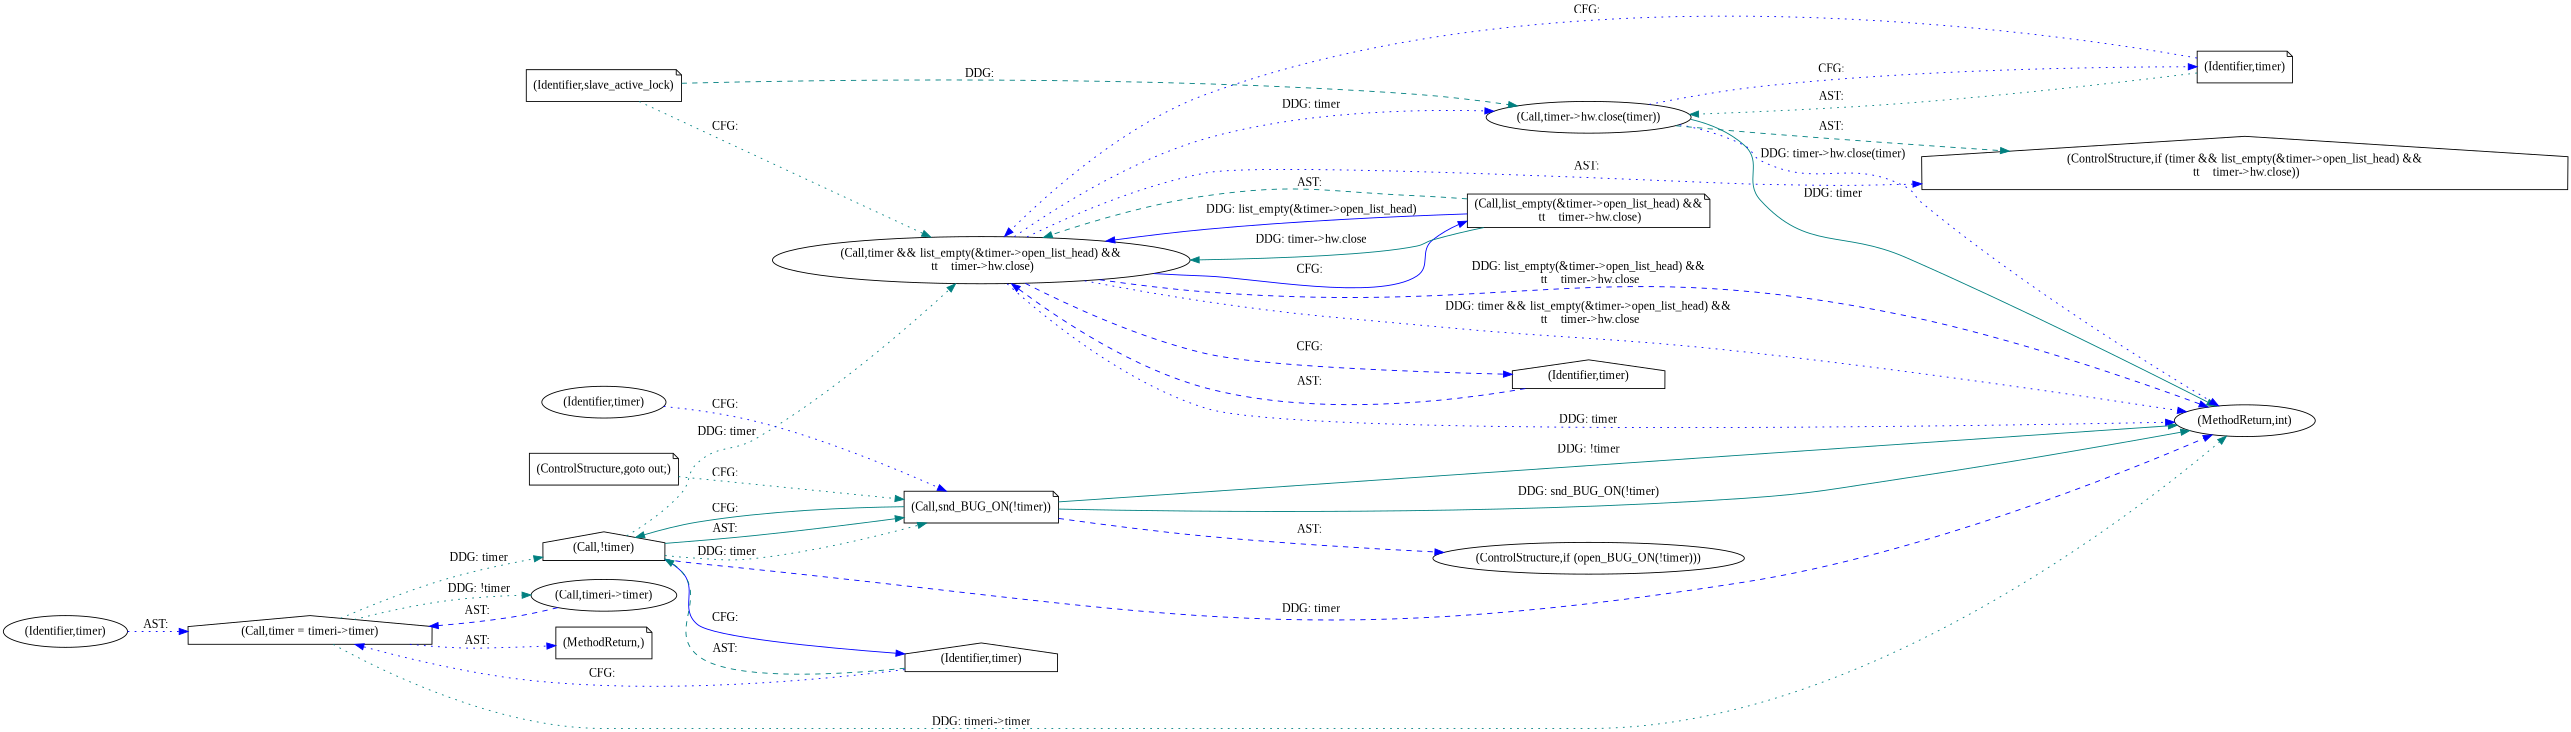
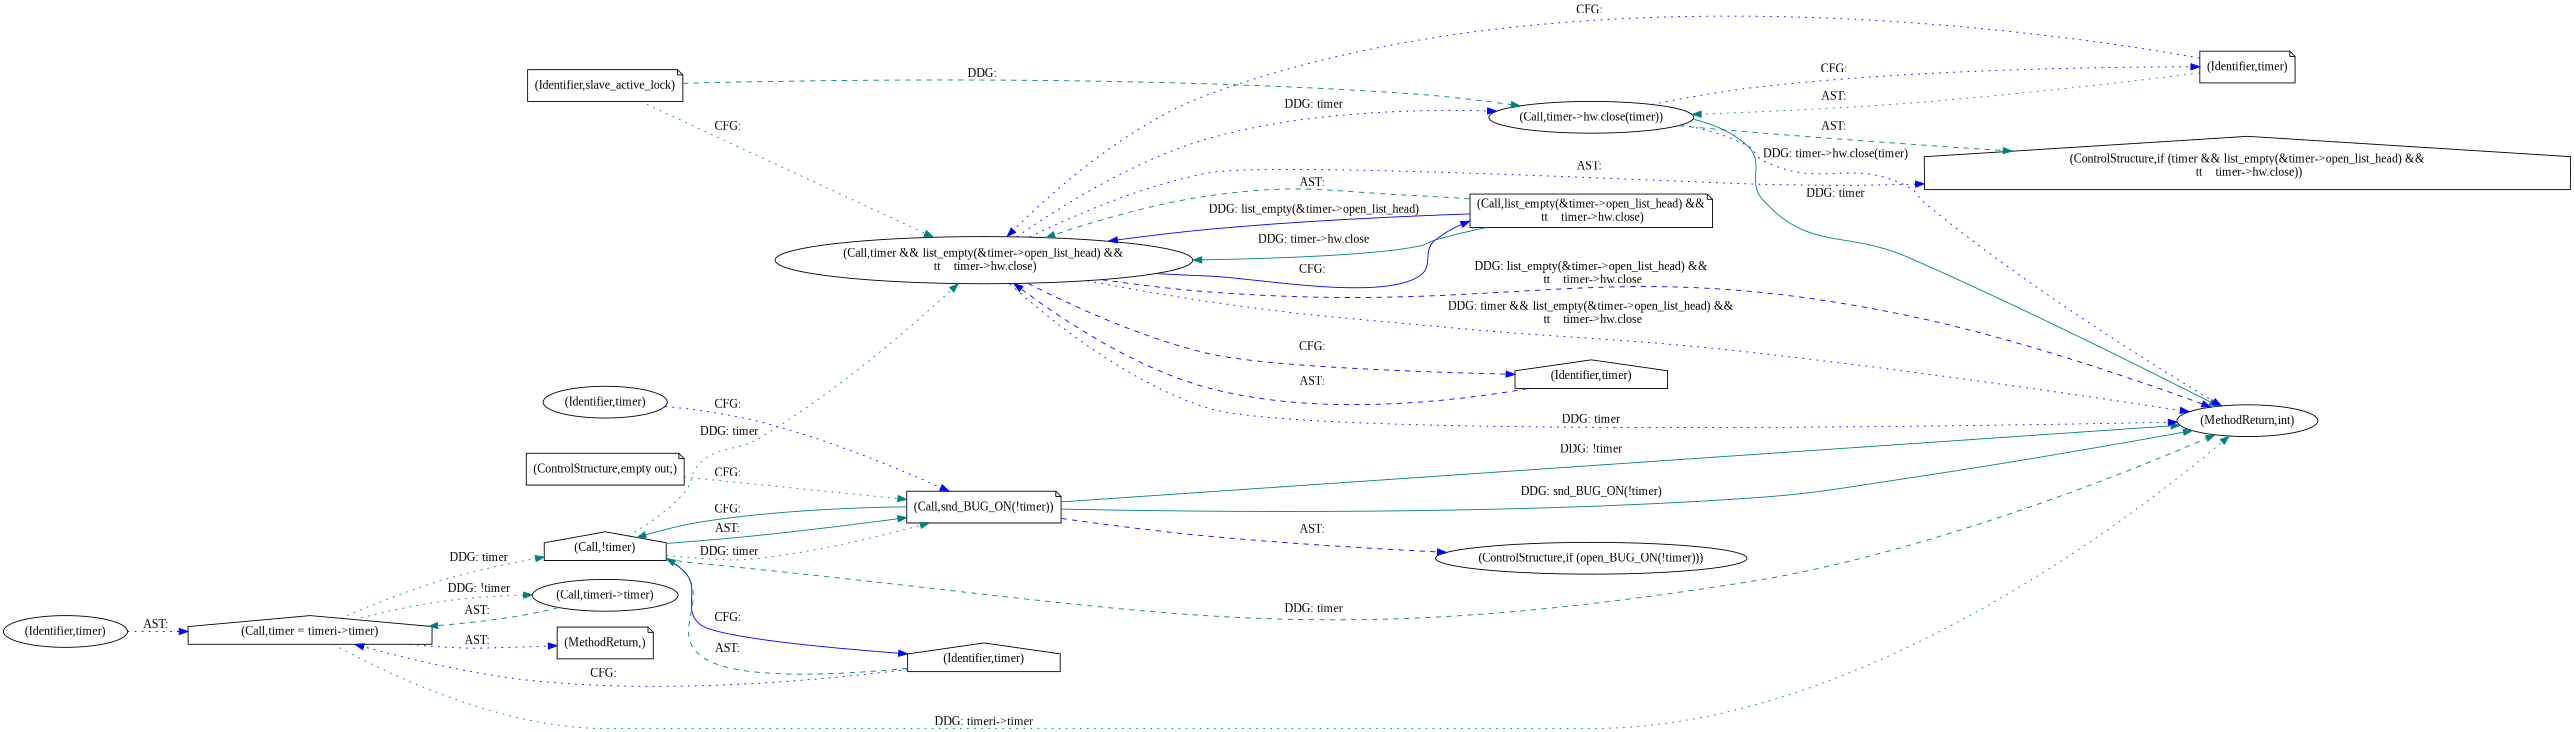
node "(ControlStructure,goto out;)": label "(ControlStructure,goto out;)" -> "(ControlStructure,empty out;)"
edge "(Call,!timer)" -> "(MethodReturn,int)": color blue -> teal
edge "(Call,timeri->timer)" -> "(Call,timer = timeri->timer)": color blue -> teal
